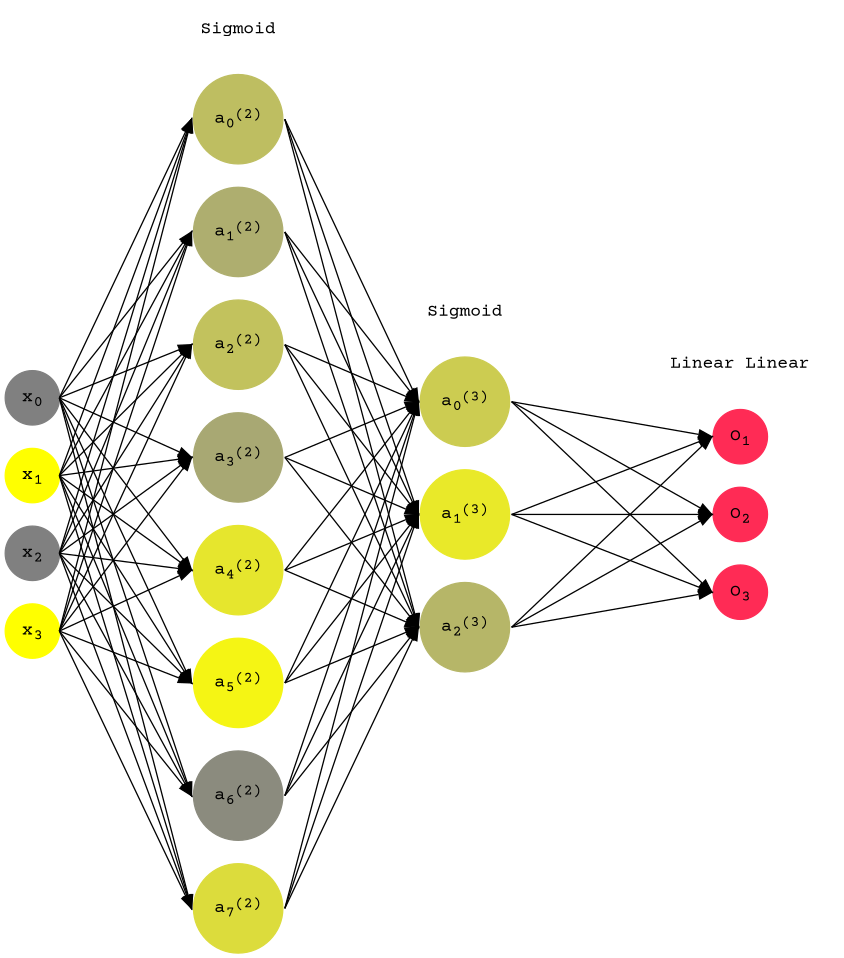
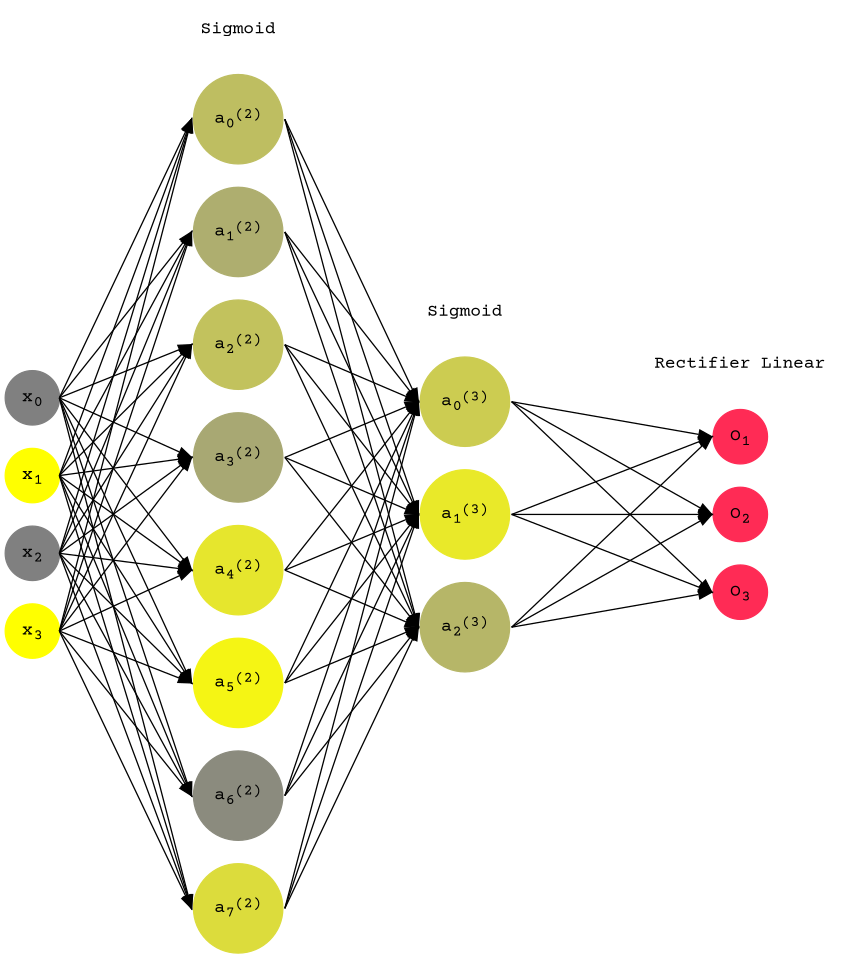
node "Linear Linear": label "Linear Linear" -> "Rectifier Linear"
